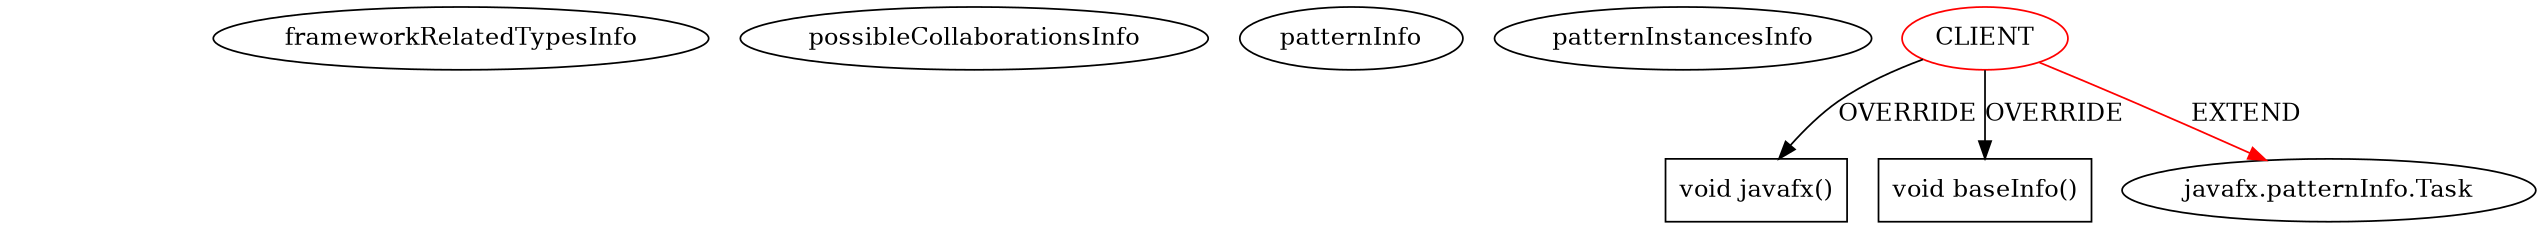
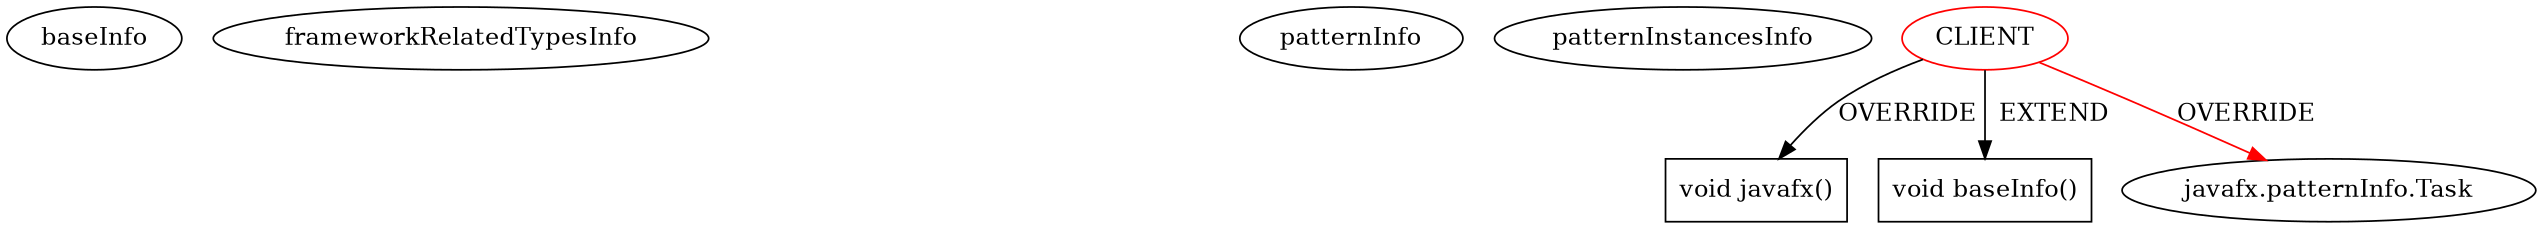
node "baseInfo": added
node "possibleCollaborationsInfo": removed
edge "CLIENT" -> "void baseInfo()": label "OVERRIDE" -> "EXTEND"
edge "CLIENT" -> "javafx.patternInfo.Task": label "EXTEND" -> "OVERRIDE"
